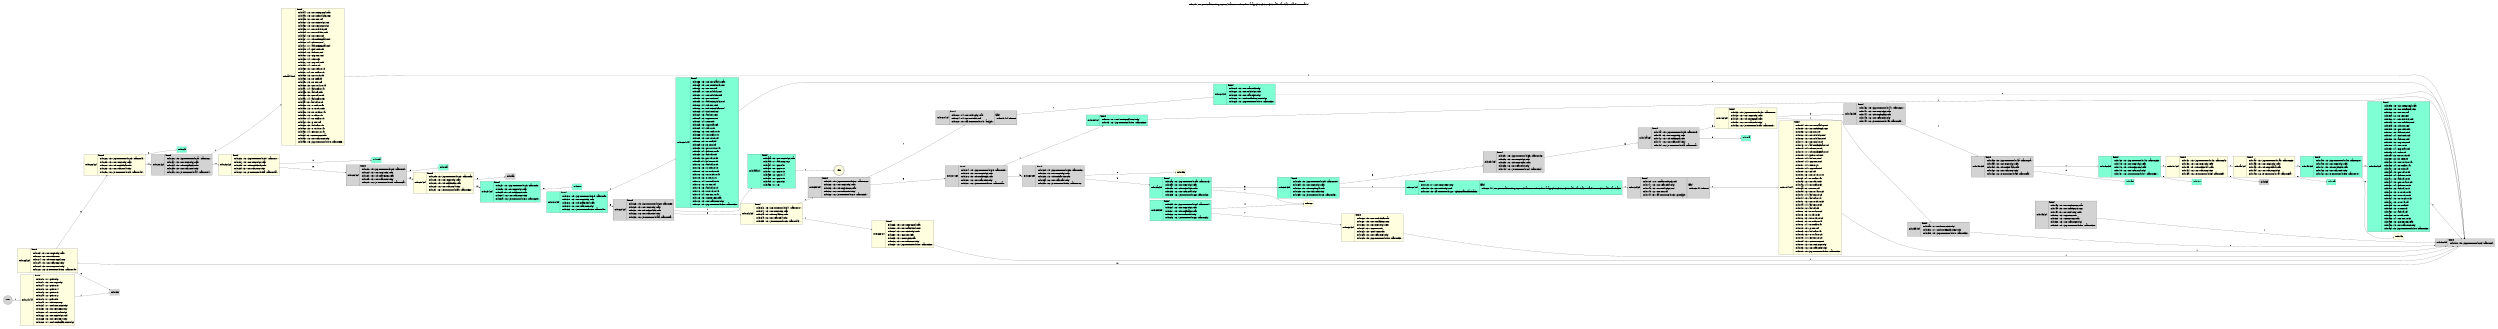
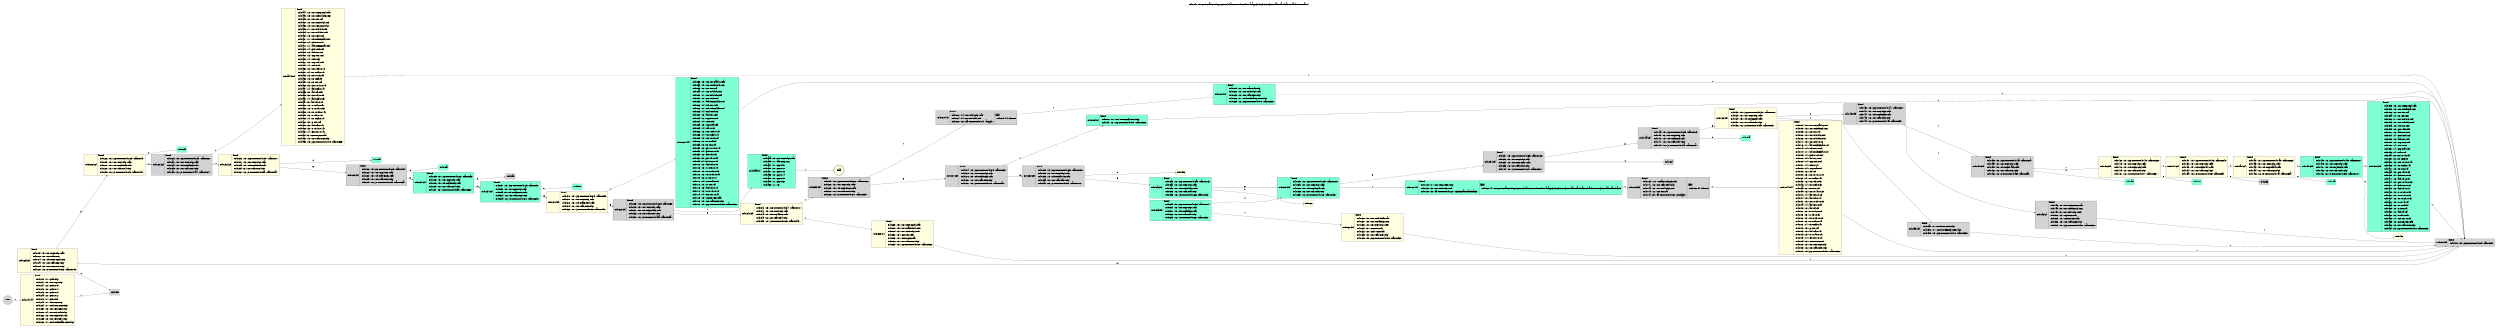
node "0x401604": added
edge "0x401455 [25]" -> "0x40146e [25]": reversed
node "0x40146e [25]": fillcolor aquamarine -> lightyellow
node "Exit": label "Exit" -> "Final"
node "0x4012de [25]": fillcolor lightyellow -> aquamarine
edge "0x40143c [25]" -> "0x4014f5 [27]": added, label "1"
edge "0x4012f7 [25]" -> "0x401310 [25]": added, label "10"
node "0x401310 [25]": fillcolor aquamarine -> lightyellow
edge "0x4013bf [25]" -> "0x401668": now "0x4013bf [25]" -> "0x4013d8 [25]"
